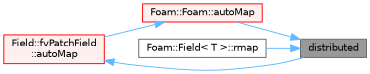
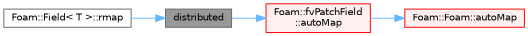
edge "Foam::Foam::autoMap" -> "distributed": removed
node "Field::fvPatchField ::autoMap": label "Field::fvPatchField ::autoMap" -> "Foam::fvPatchField ::autoMap"
